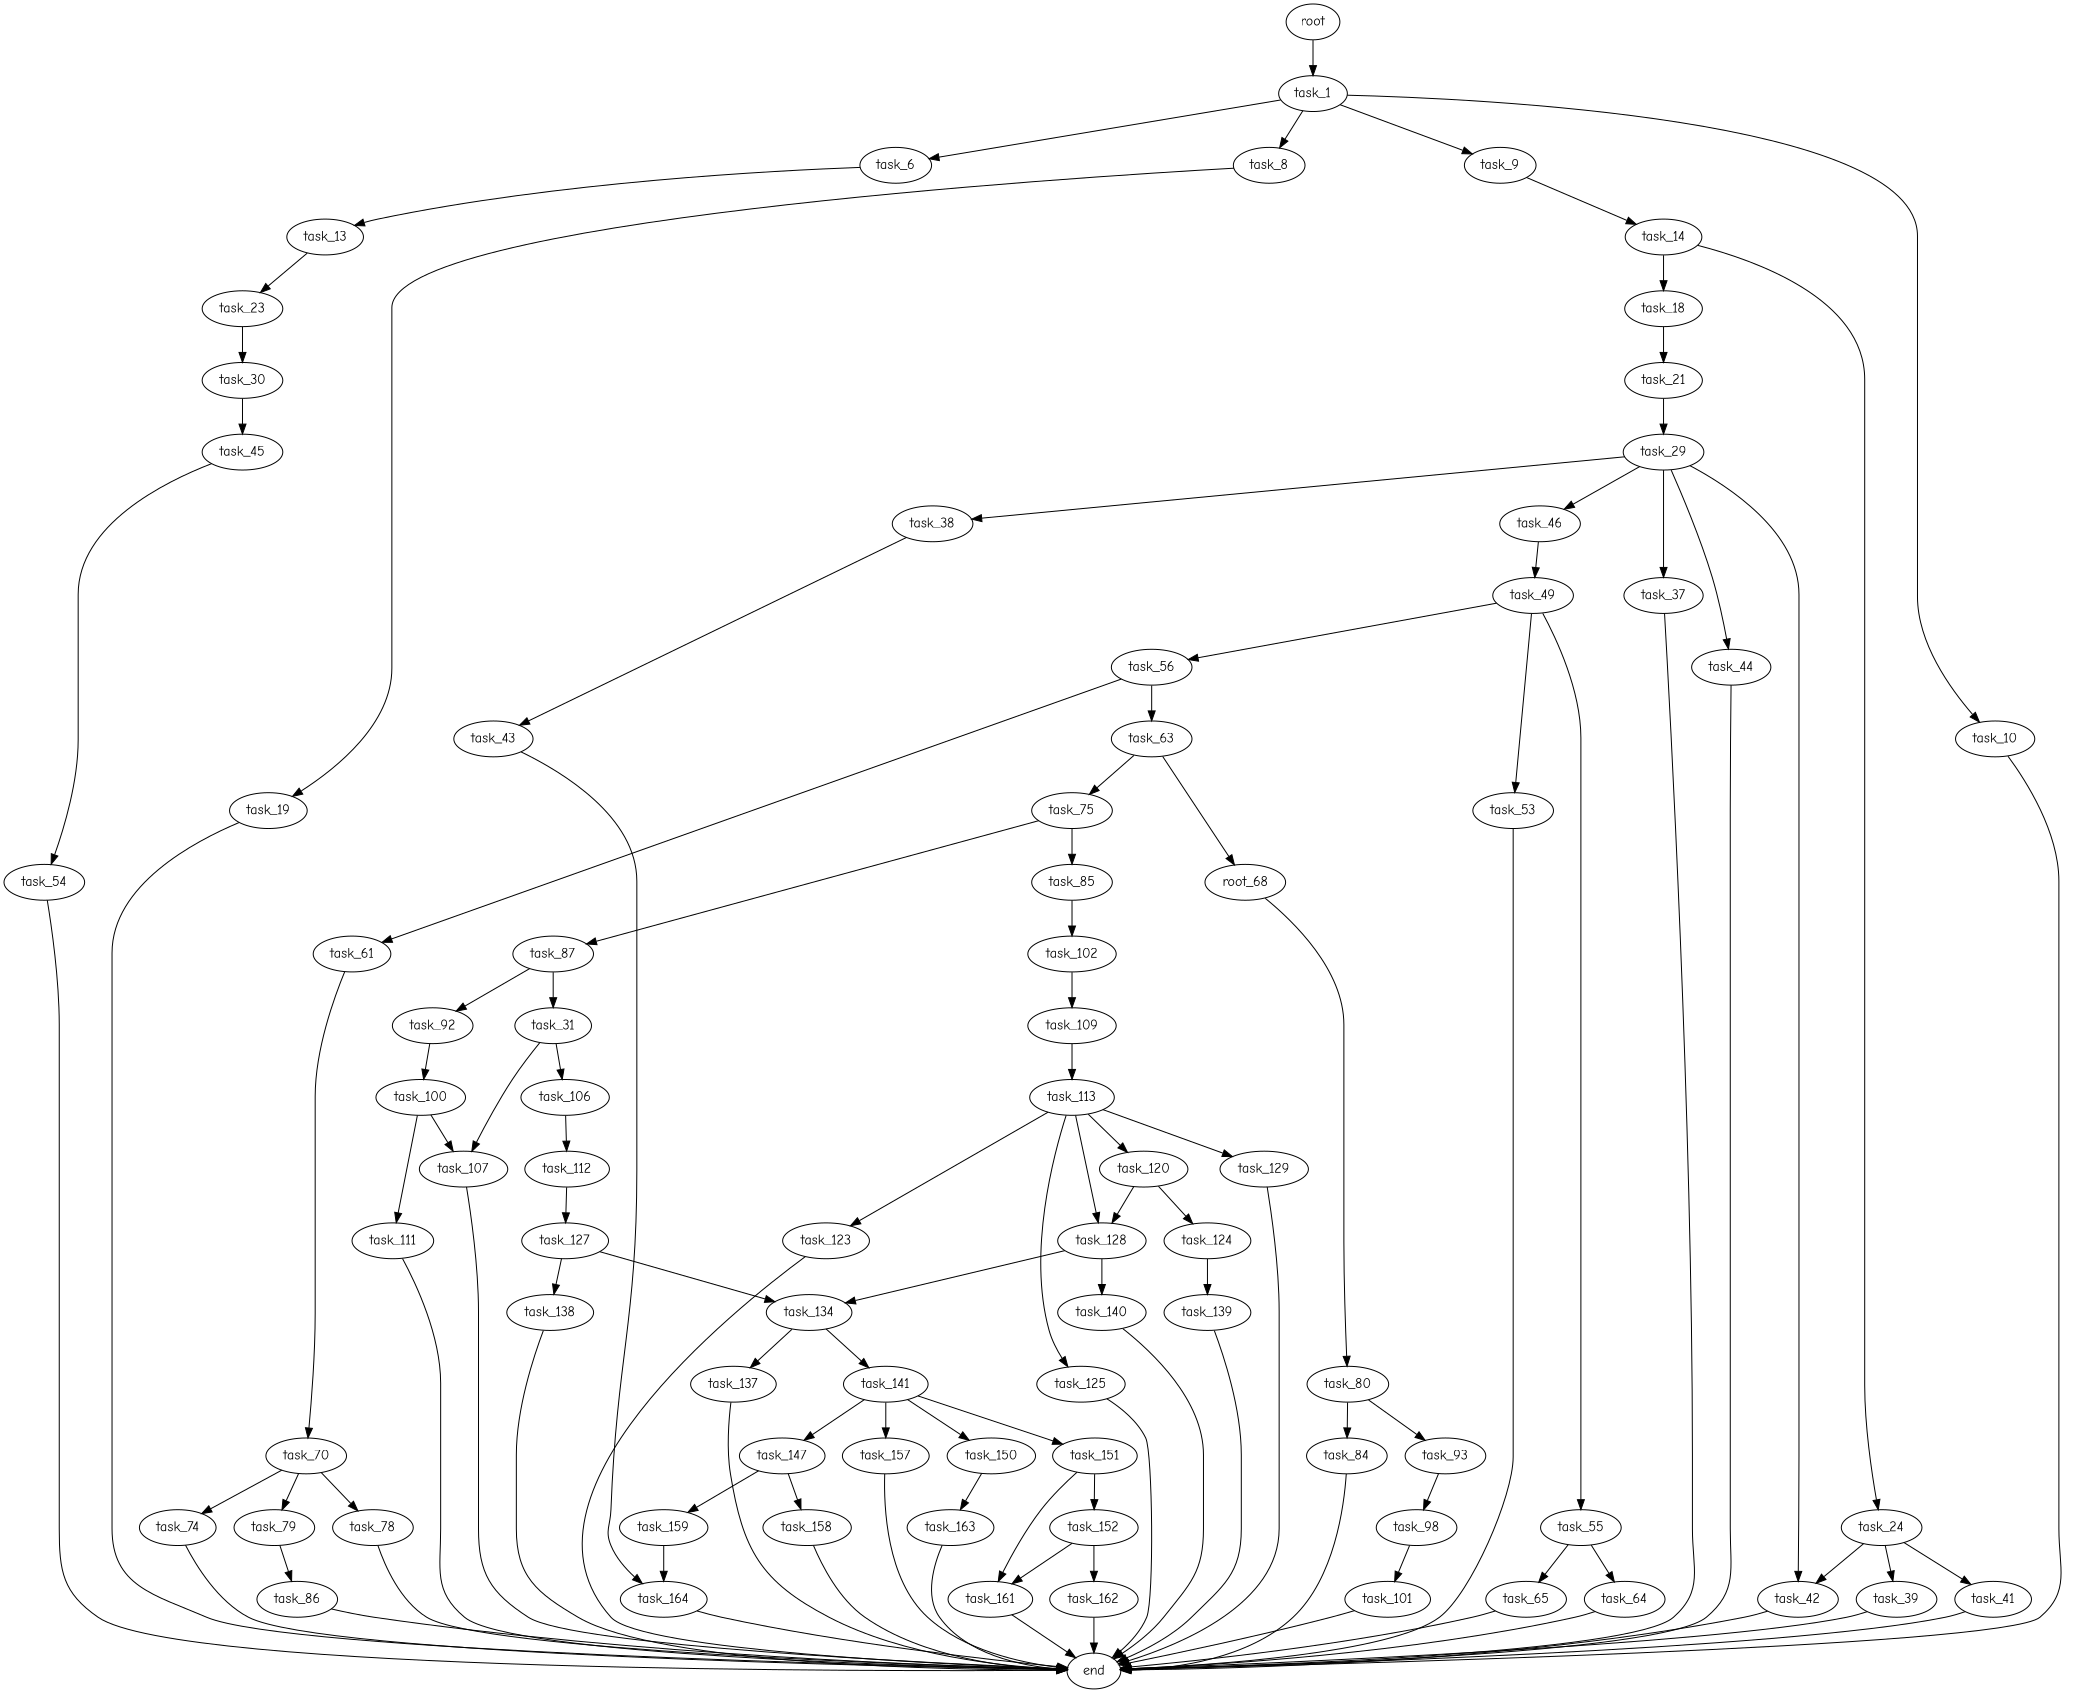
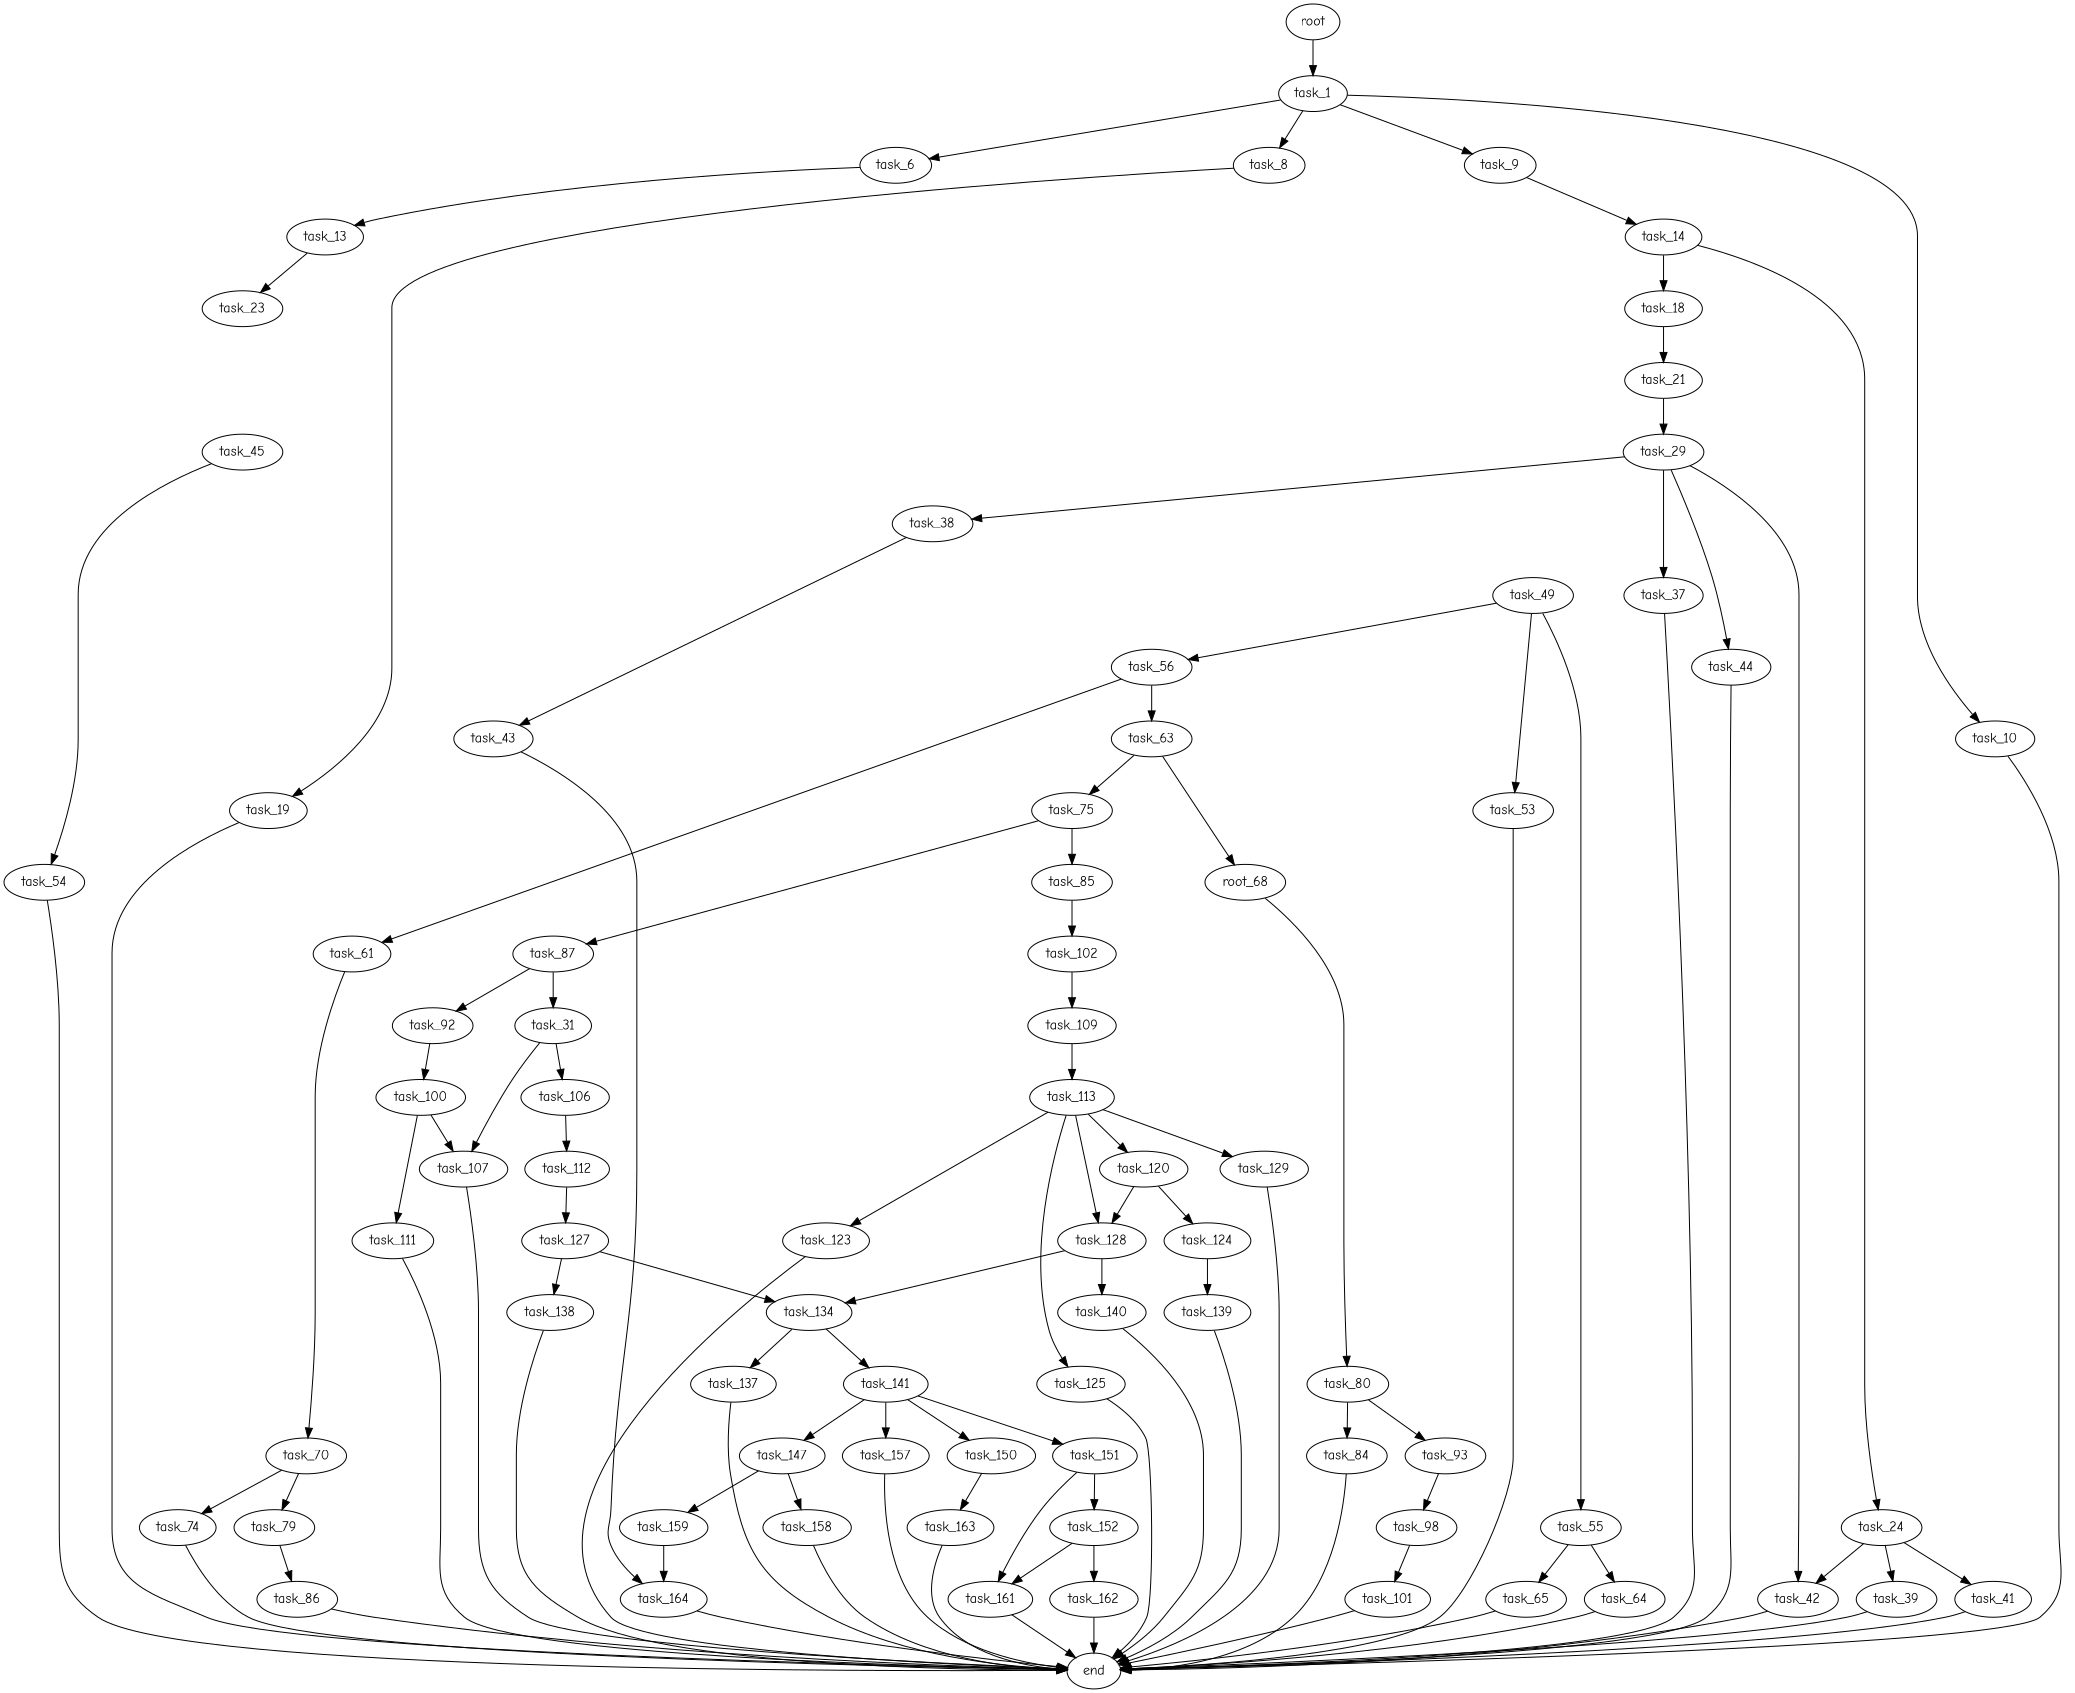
node "task_30": removed
node "task_46": removed
node "task_78": removed
